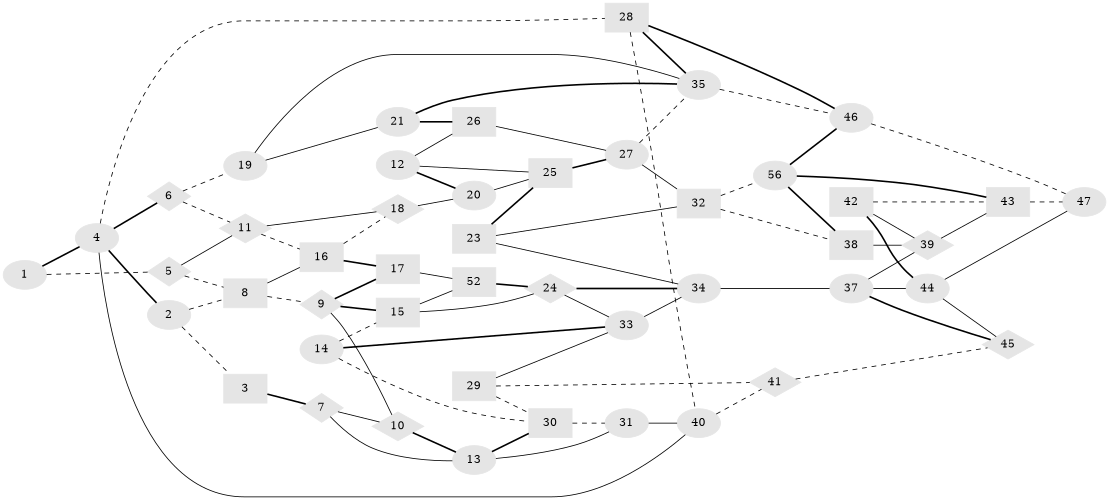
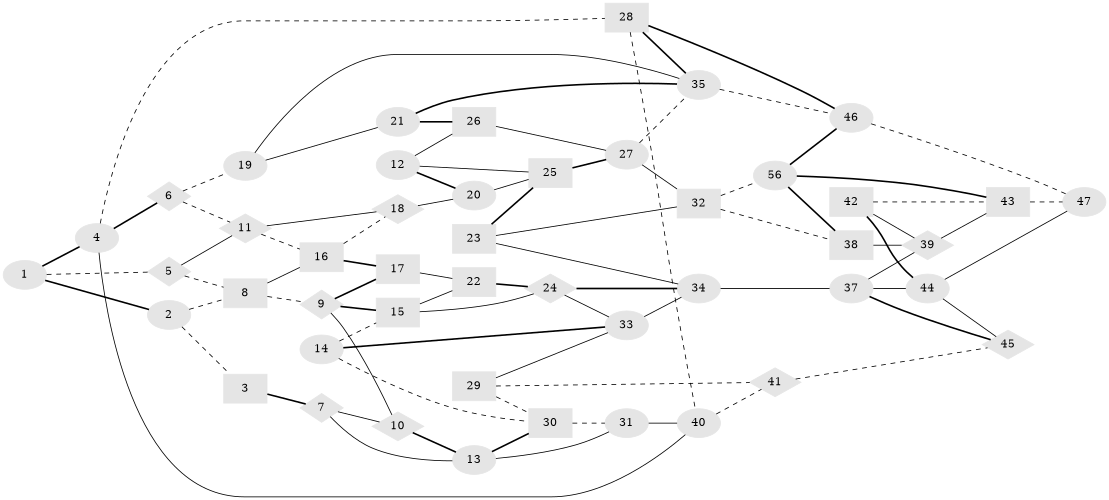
edge "4" -- "2": now "1" -- "2"
node "52": label "52" -> "22"
